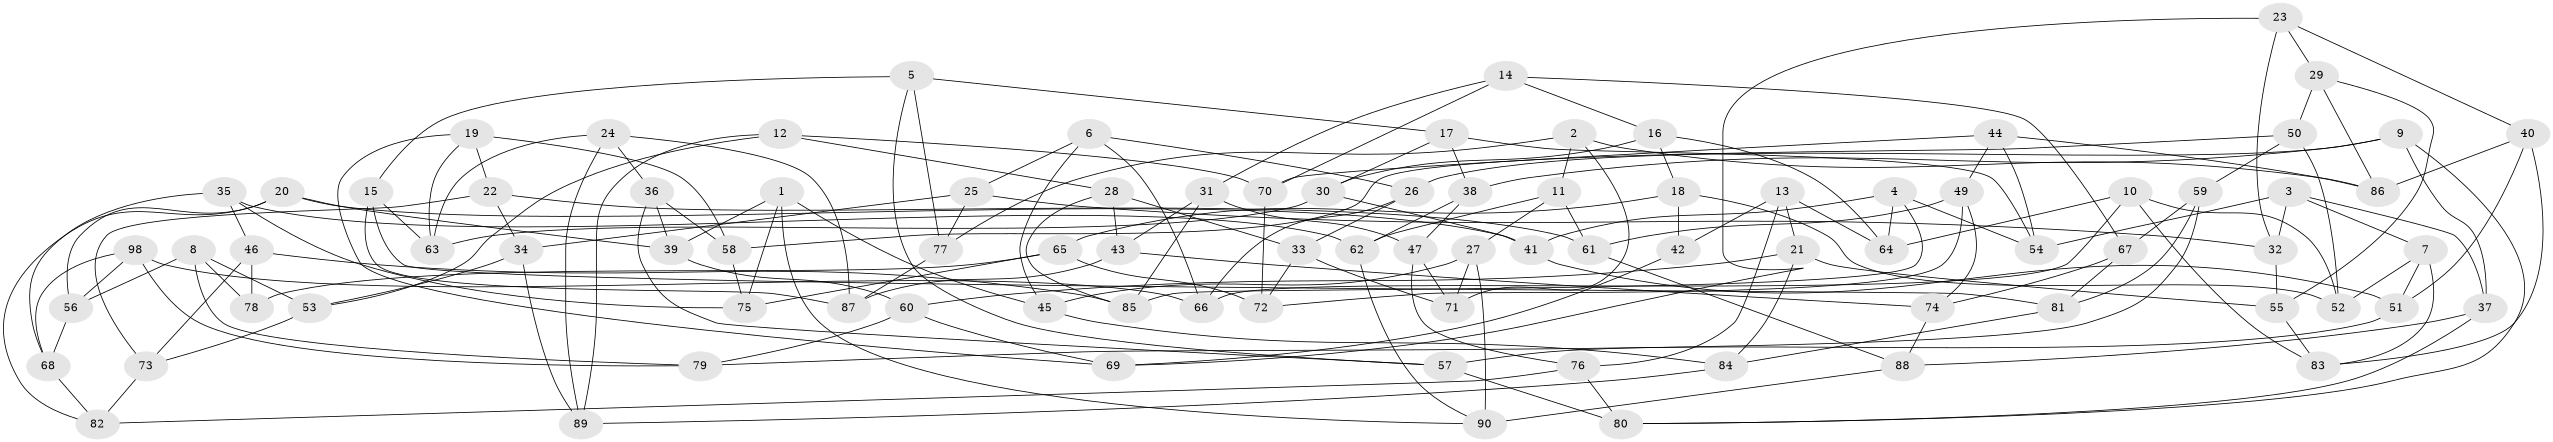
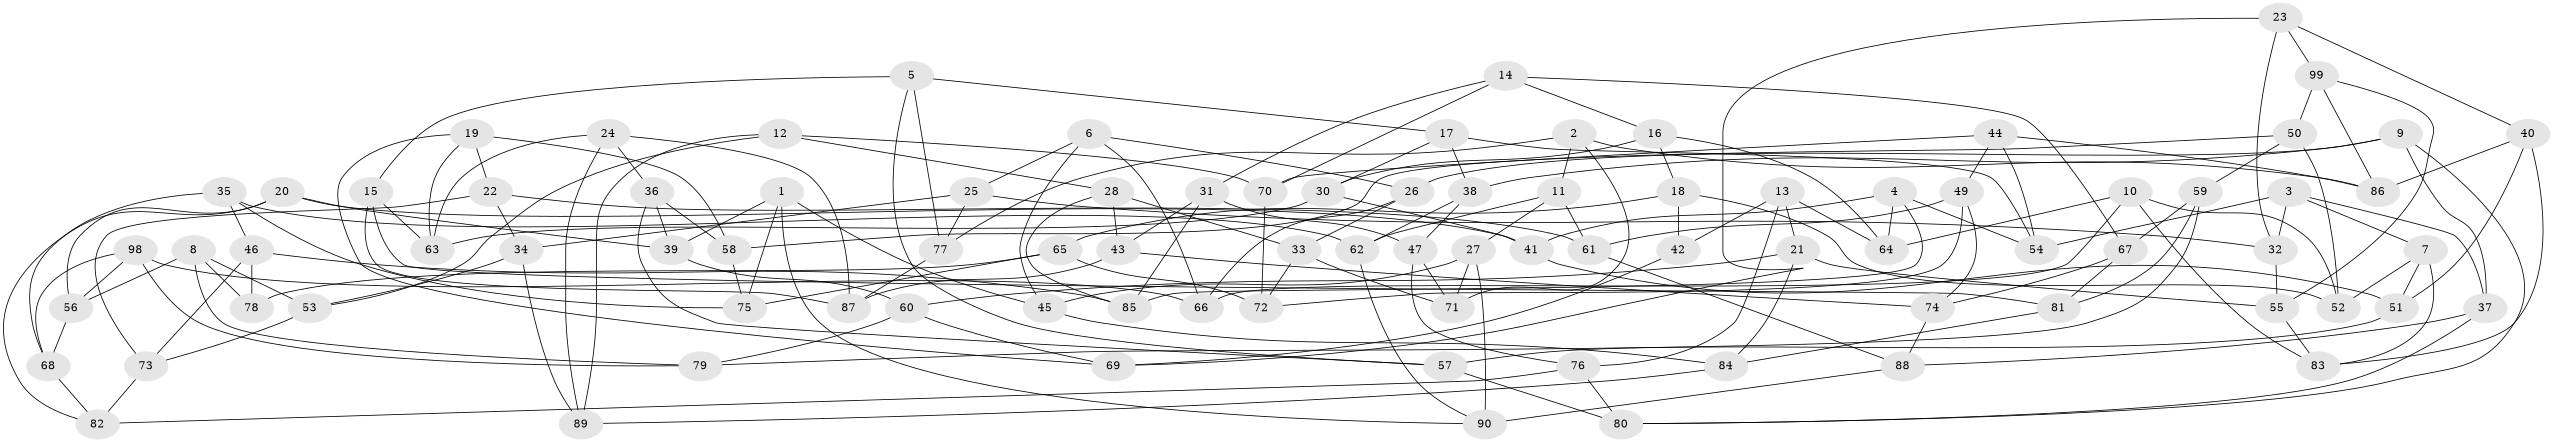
node "29": label "29" -> "99"
